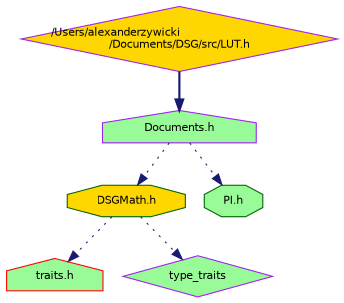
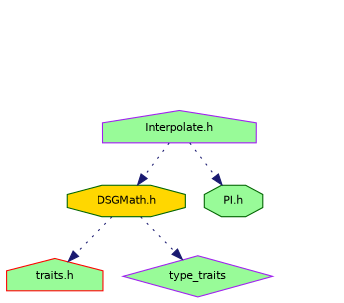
node "/Users/alexanderzywicki /Documents/DSG/src/LUT.h": removed
node "Documents.h": label "Documents.h" -> "Interpolate.h"
